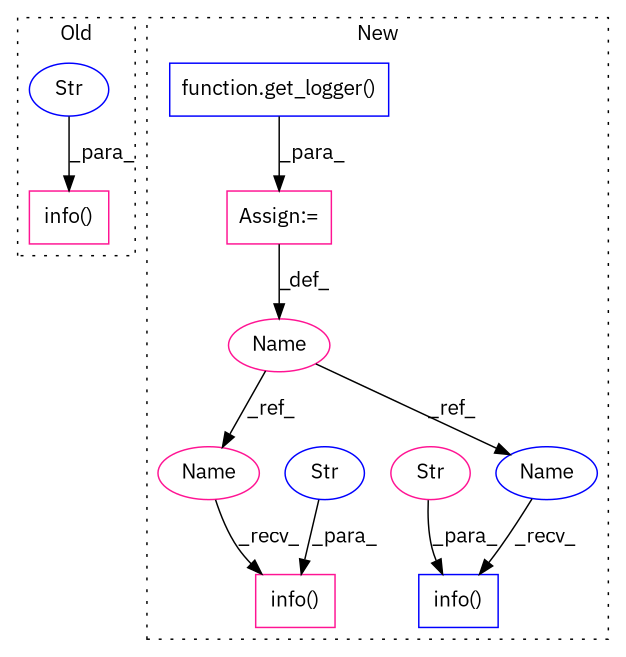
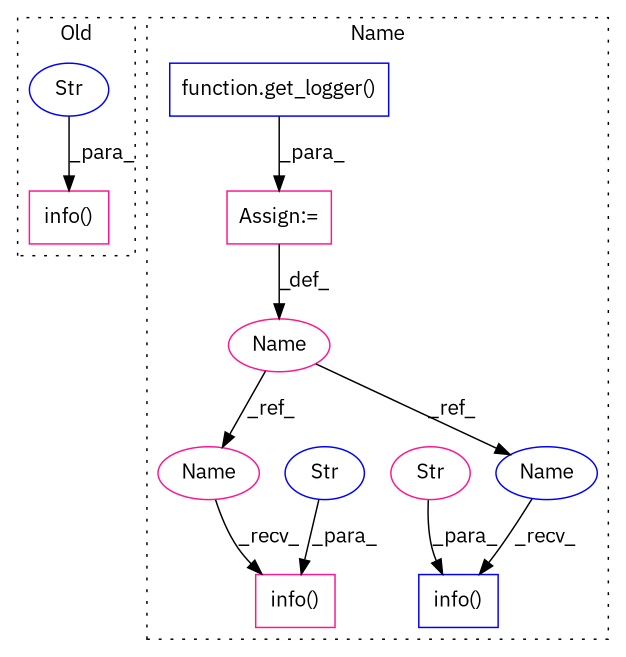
cluster "New": label "New" -> "Name"
